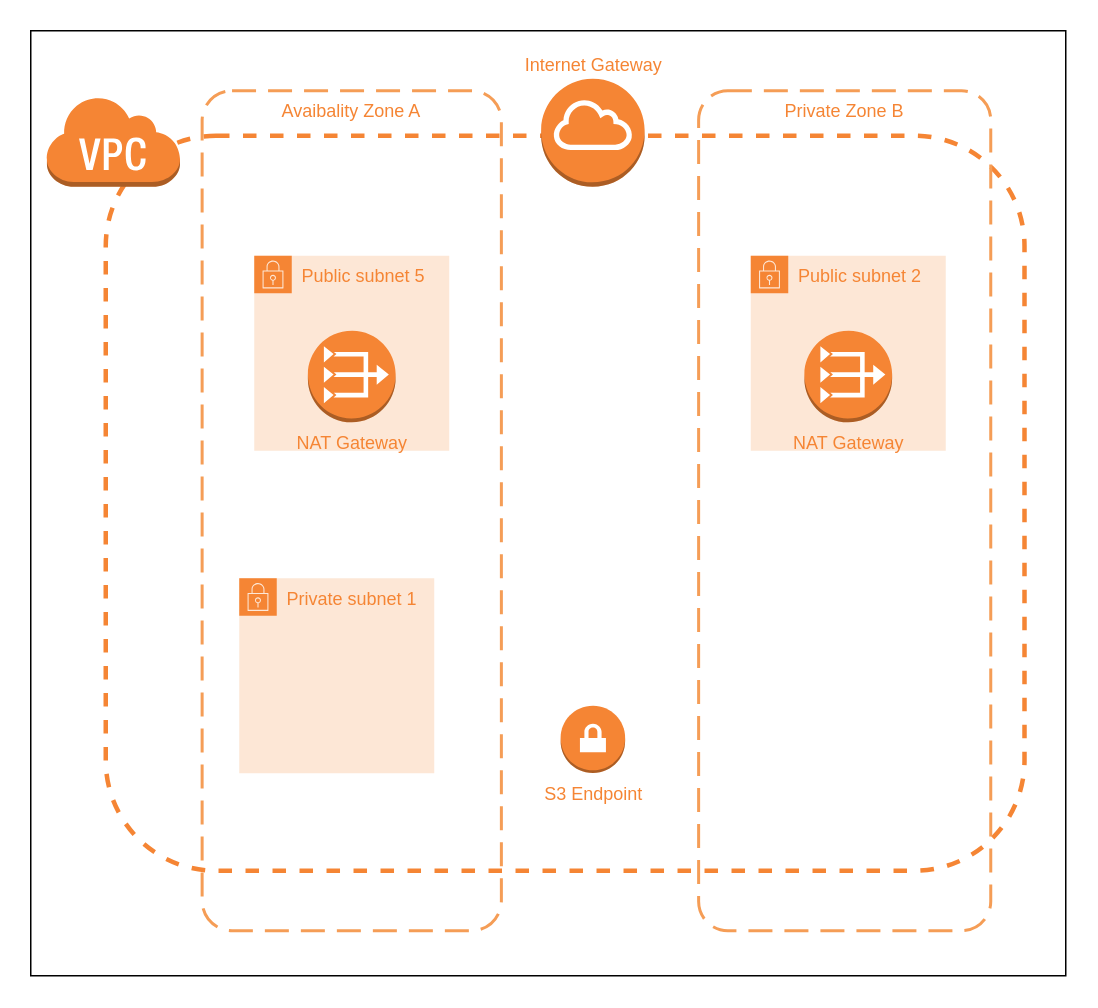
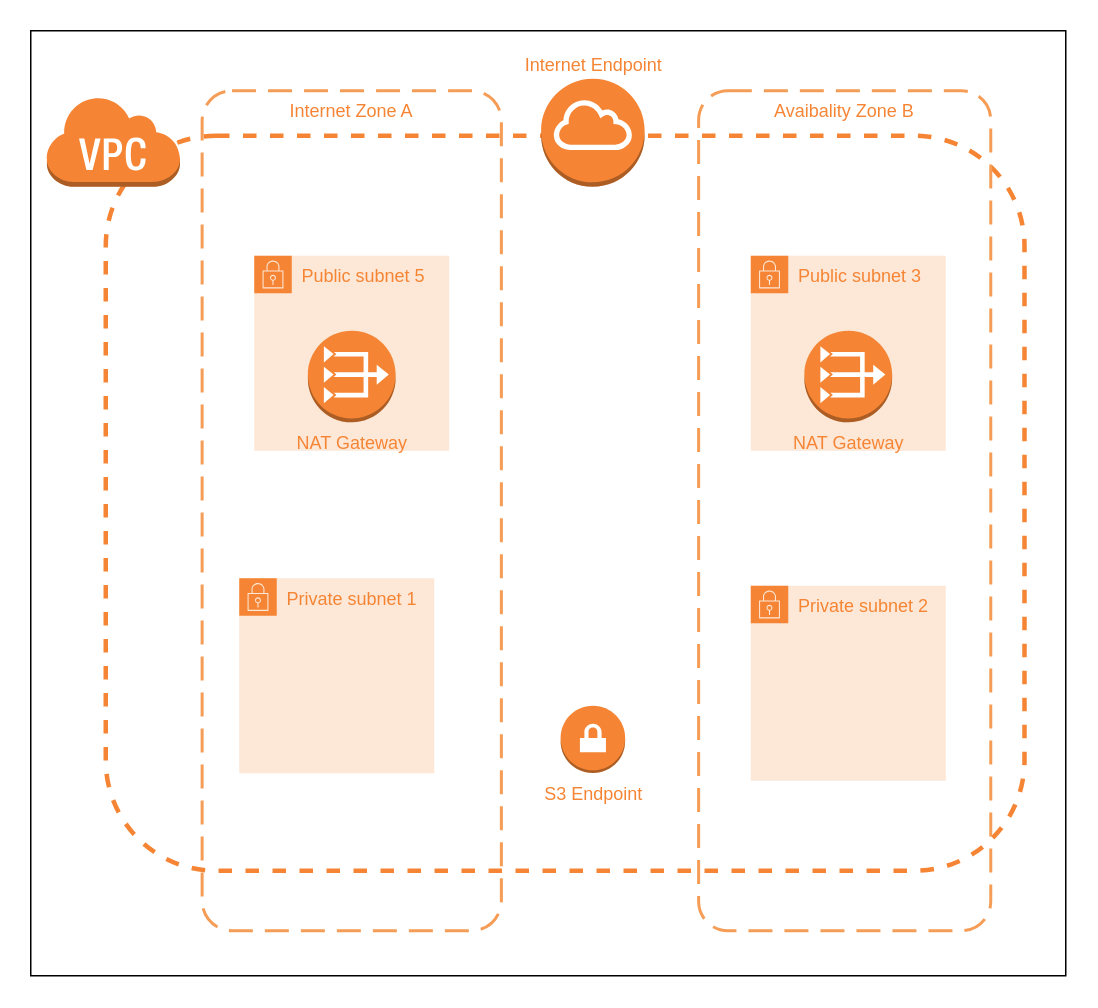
node "Internet Gateway": label "Internet Gateway" -> "Internet Endpoint"
node "Avaibality Zone A": label "Avaibality Zone A" -> "Internet Zone A"
node "Private Zone B": label "Private Zone B" -> "Avaibality Zone B"
node "Public subnet 2": label "Public subnet 2" -> "Public subnet 3"
node "Private subnet 2": added
